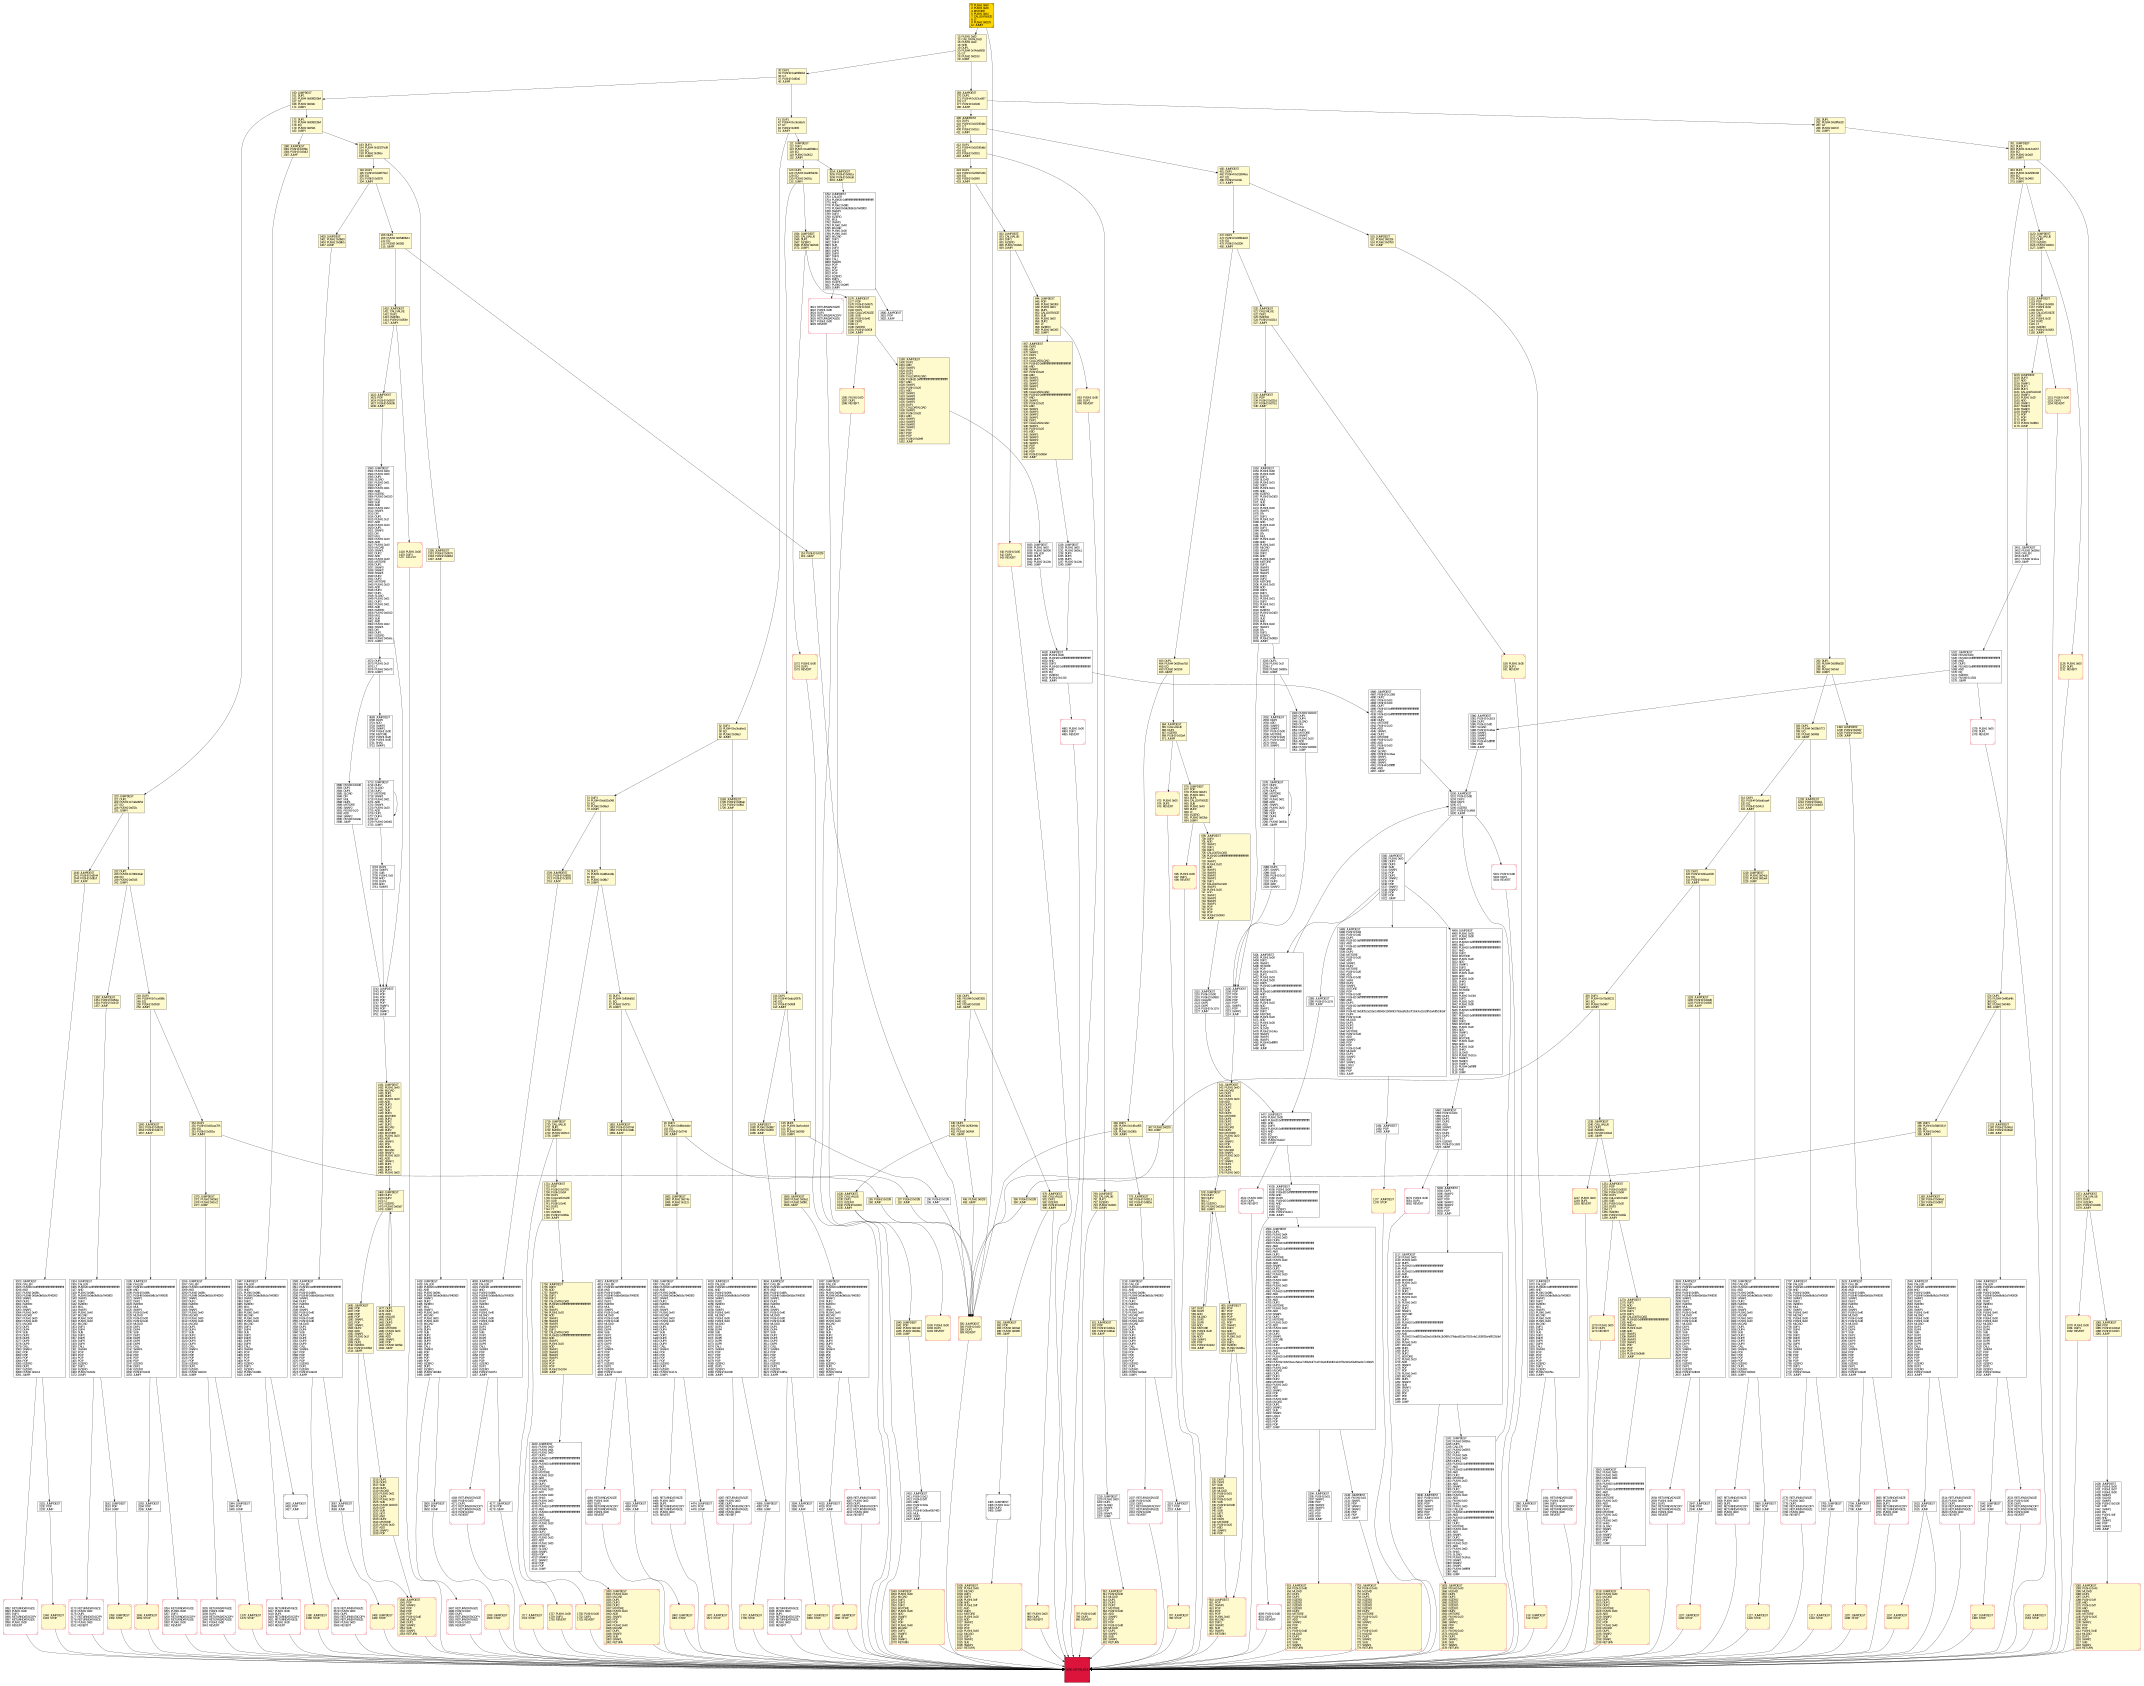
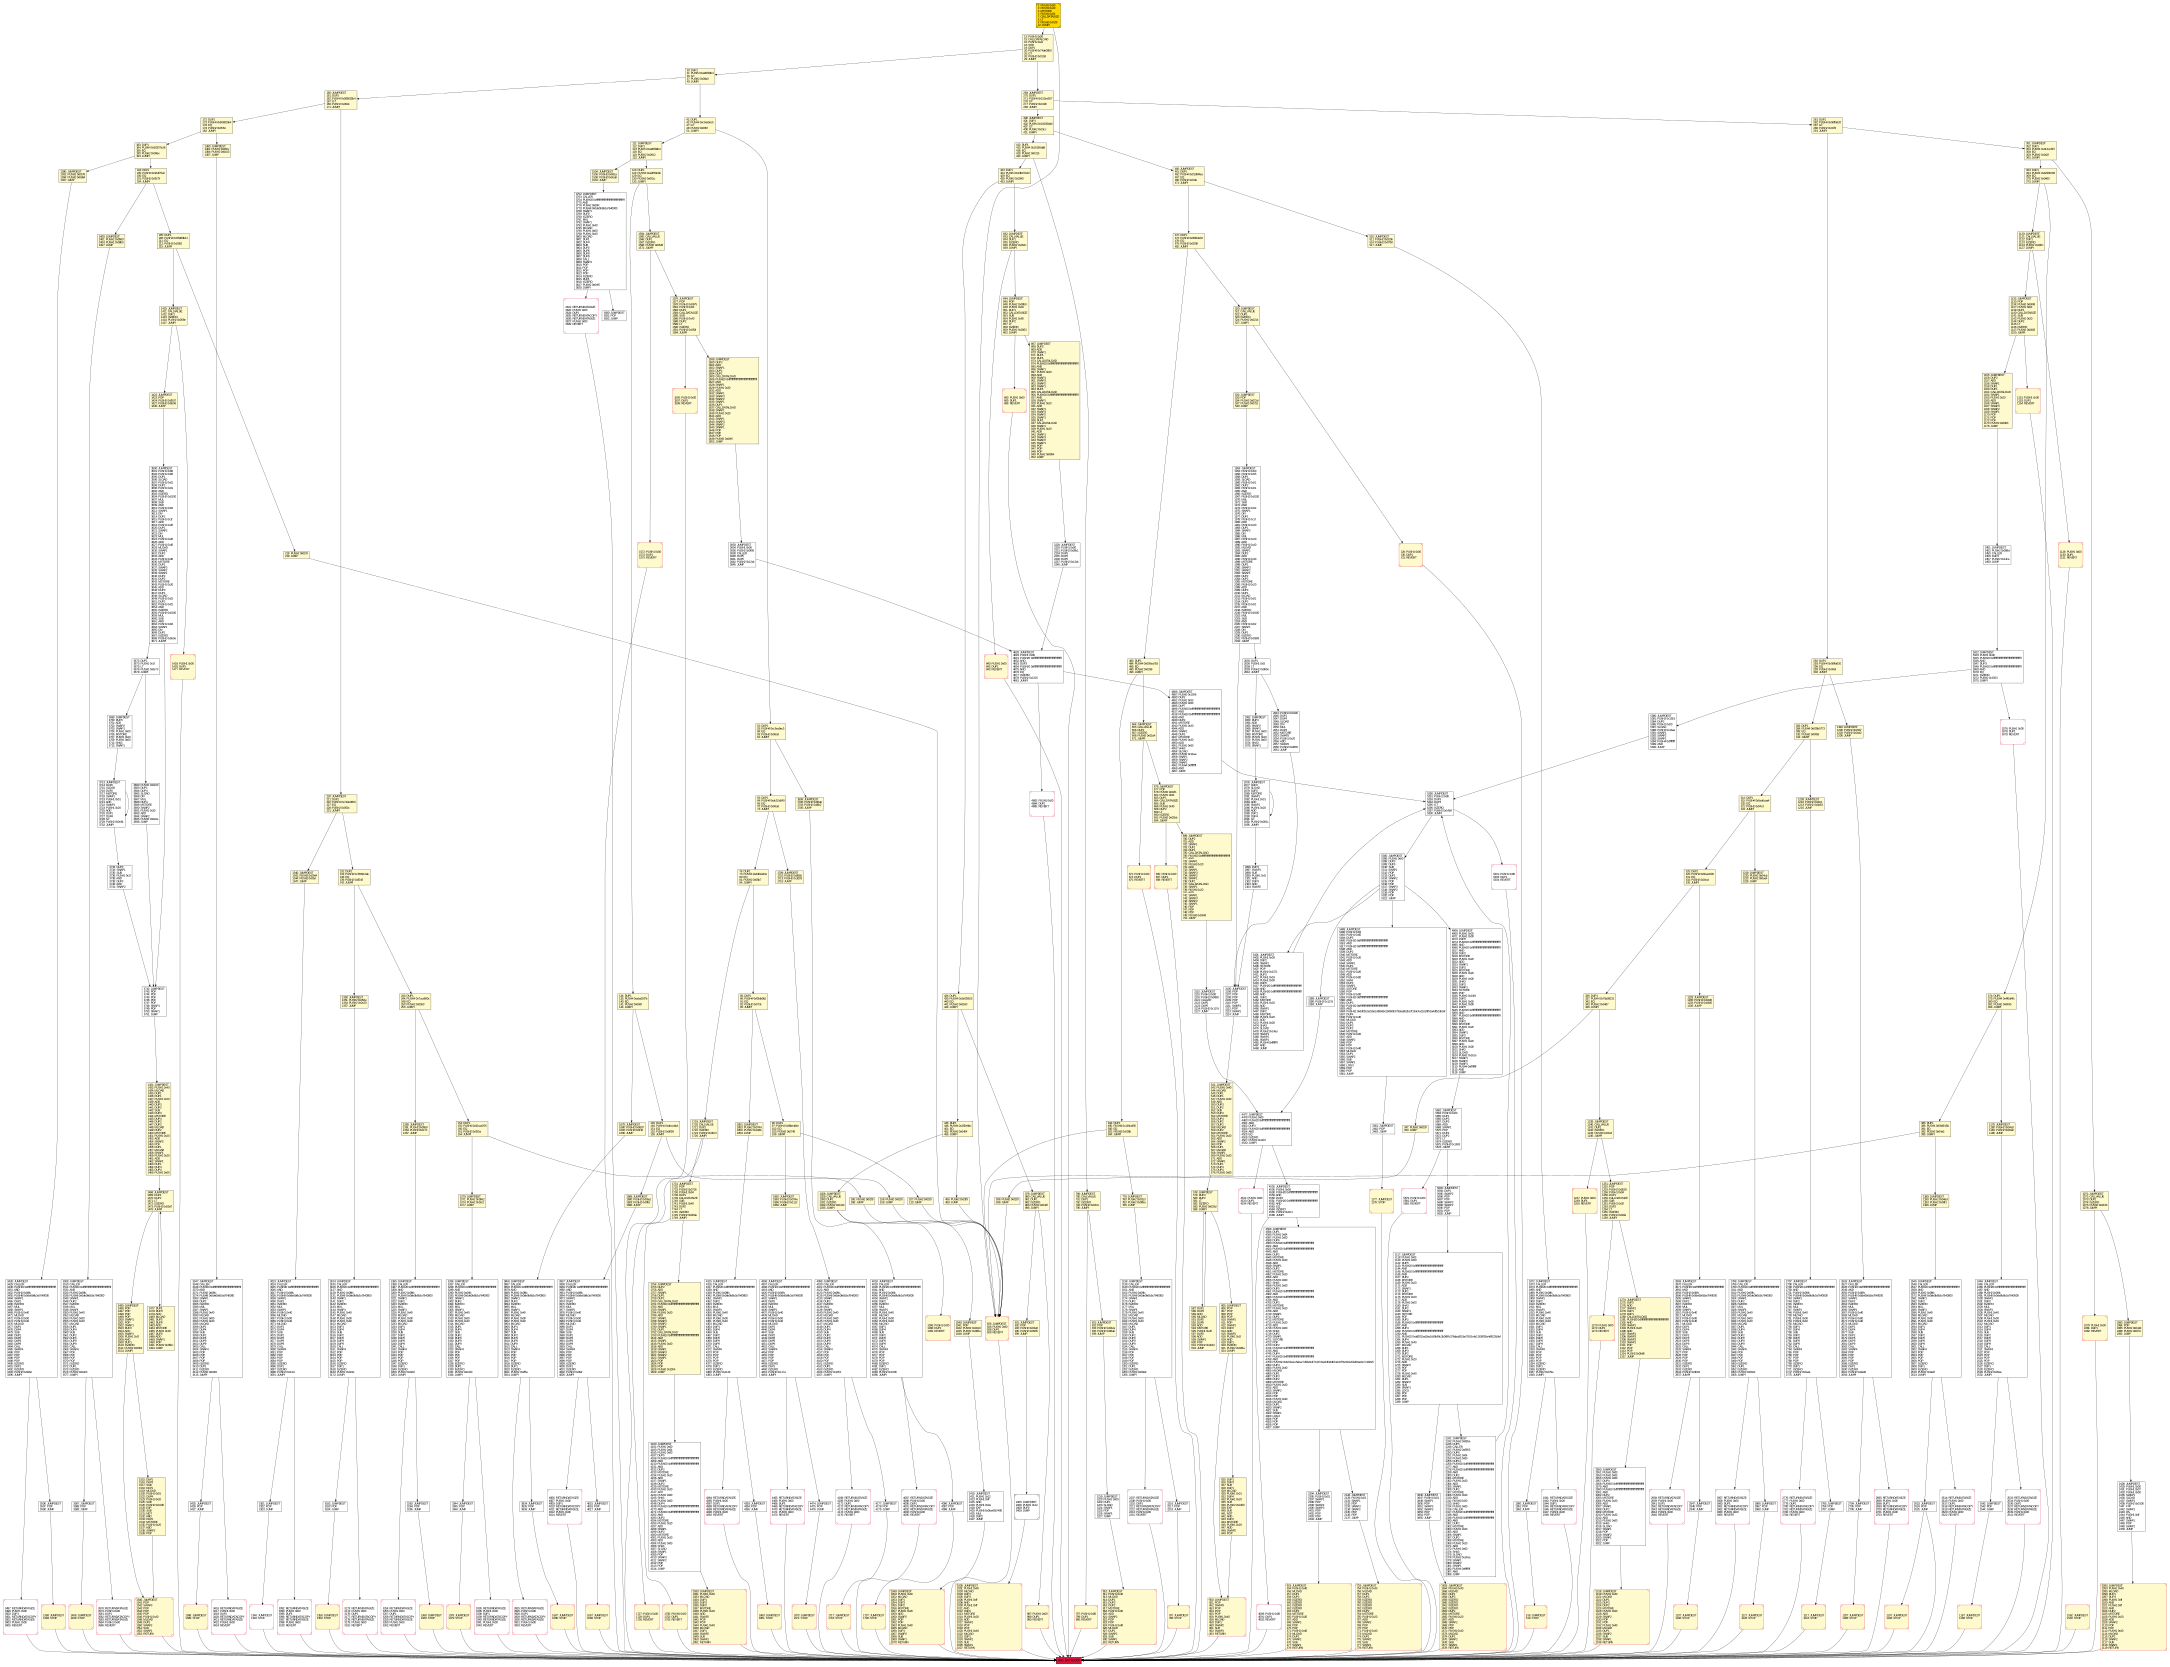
node "156: PUSH2 0x01f9 159: JUMP": fillcolor white -> lemonchiffon
node "3425: JUMPDEST 3426: POP 3427: JUMP": shape Msquare -> box
node "1348: JUMPDEST 1349: STOP": fillcolor lemonchiffon -> white
edge "1870: JUMPDEST 1871: STOP" -> "5693: EXIT BLOCK": added
node "5693: EXIT BLOCK": shape Msquare -> box
